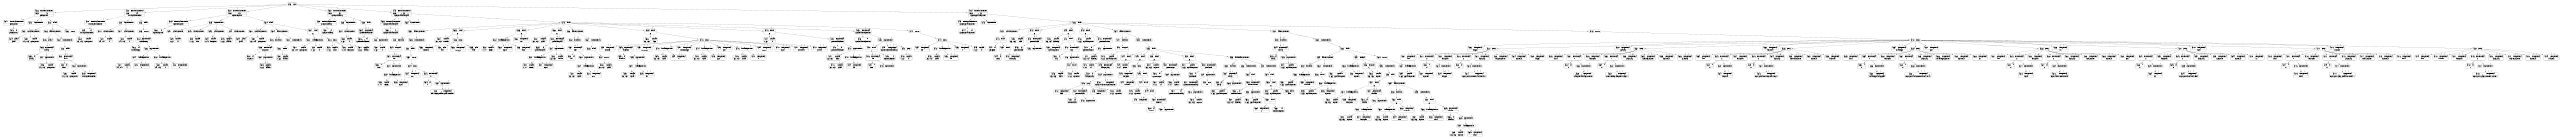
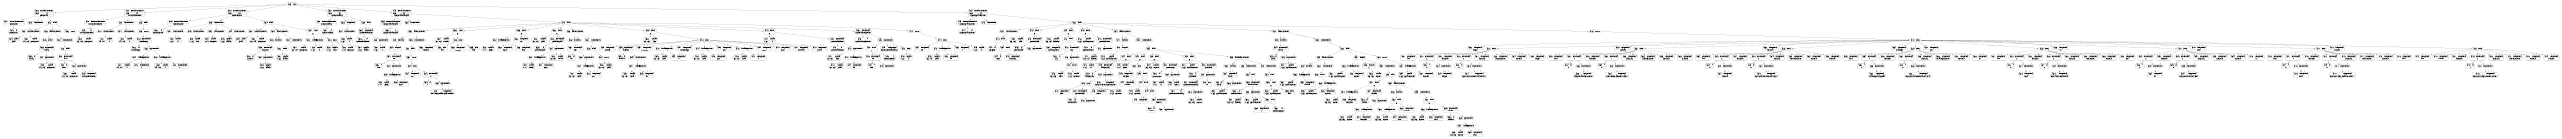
node "43325": text "ParameterList" -> "StringLiteral"
node "43395": text "ArgumentList" -> "ValueParameter"
